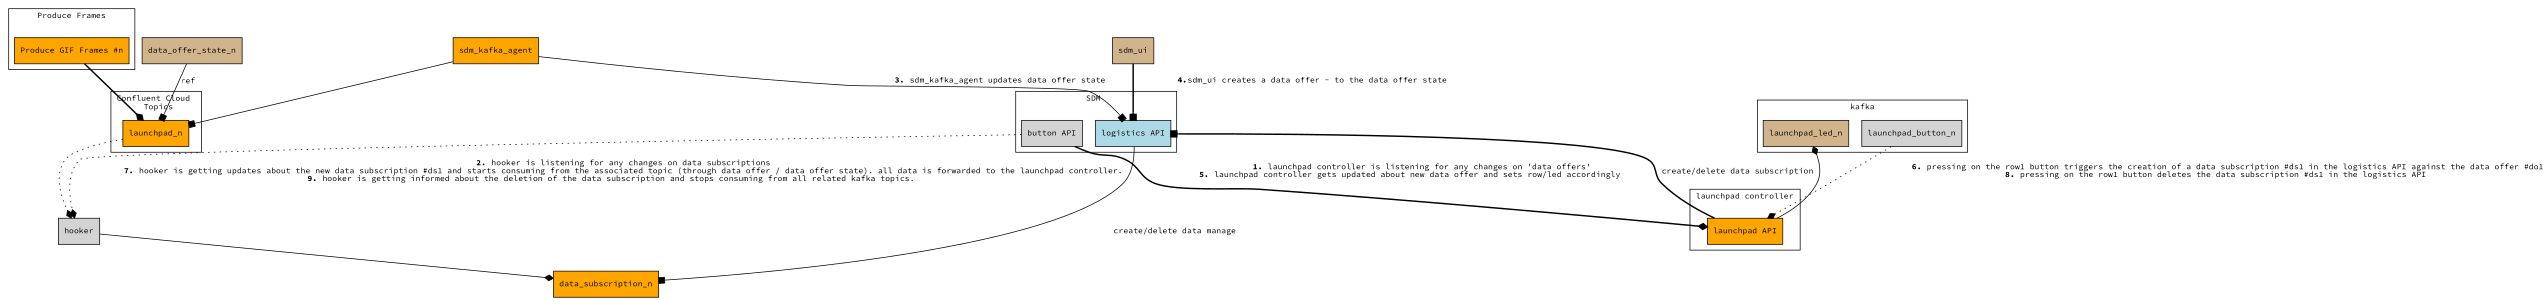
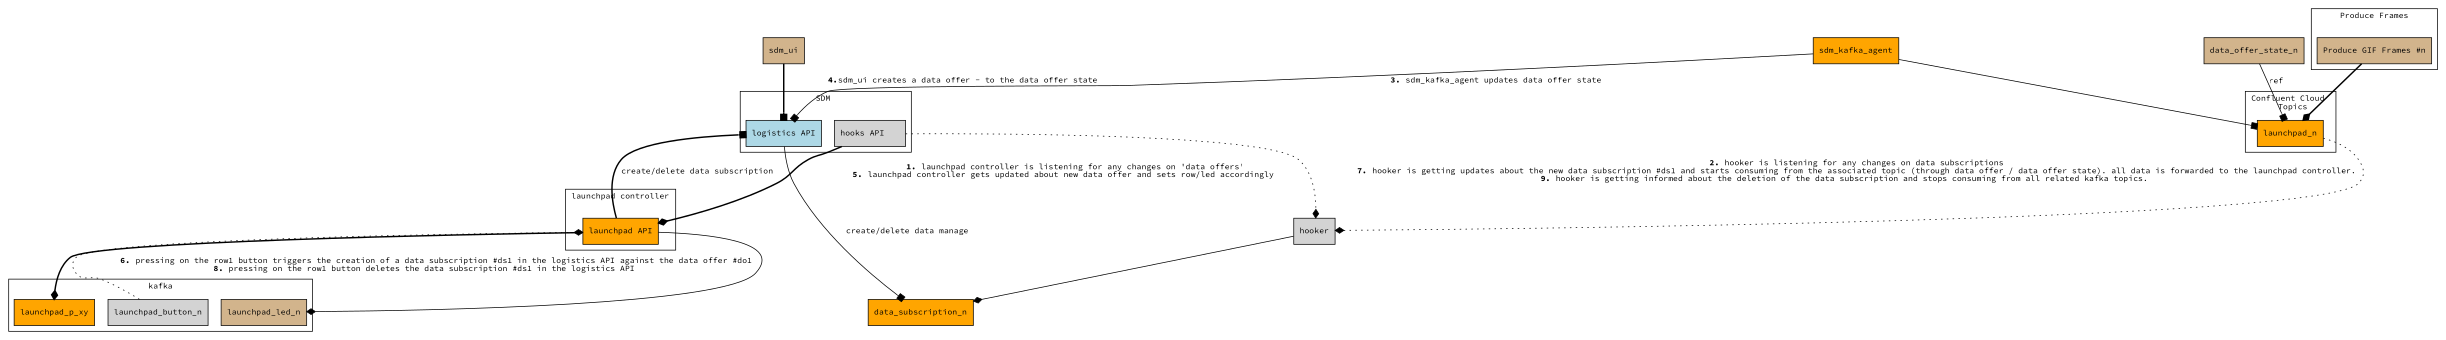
node "Produce GIF Frames #n": fillcolor orange -> tan
node "button API": label "button API" -> "hooks API"
node "launchpad_p_xy": added
